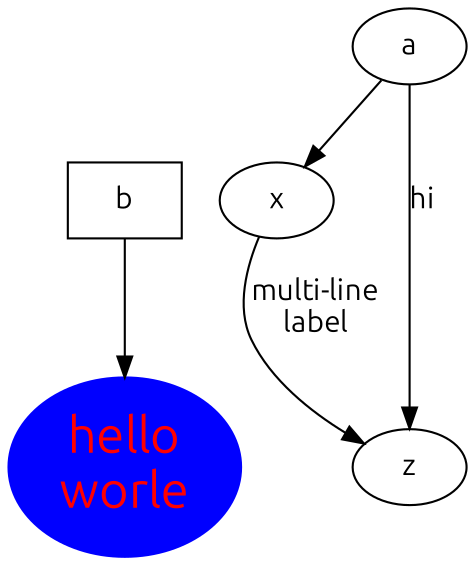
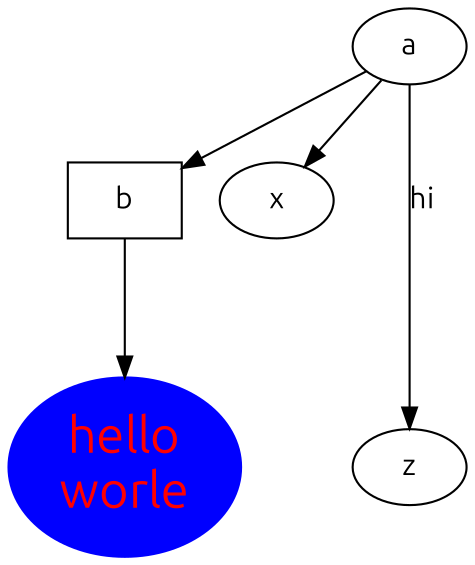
edge "a" -> "b": added
edge "x" -> "z": removed, label "multi-line label"
